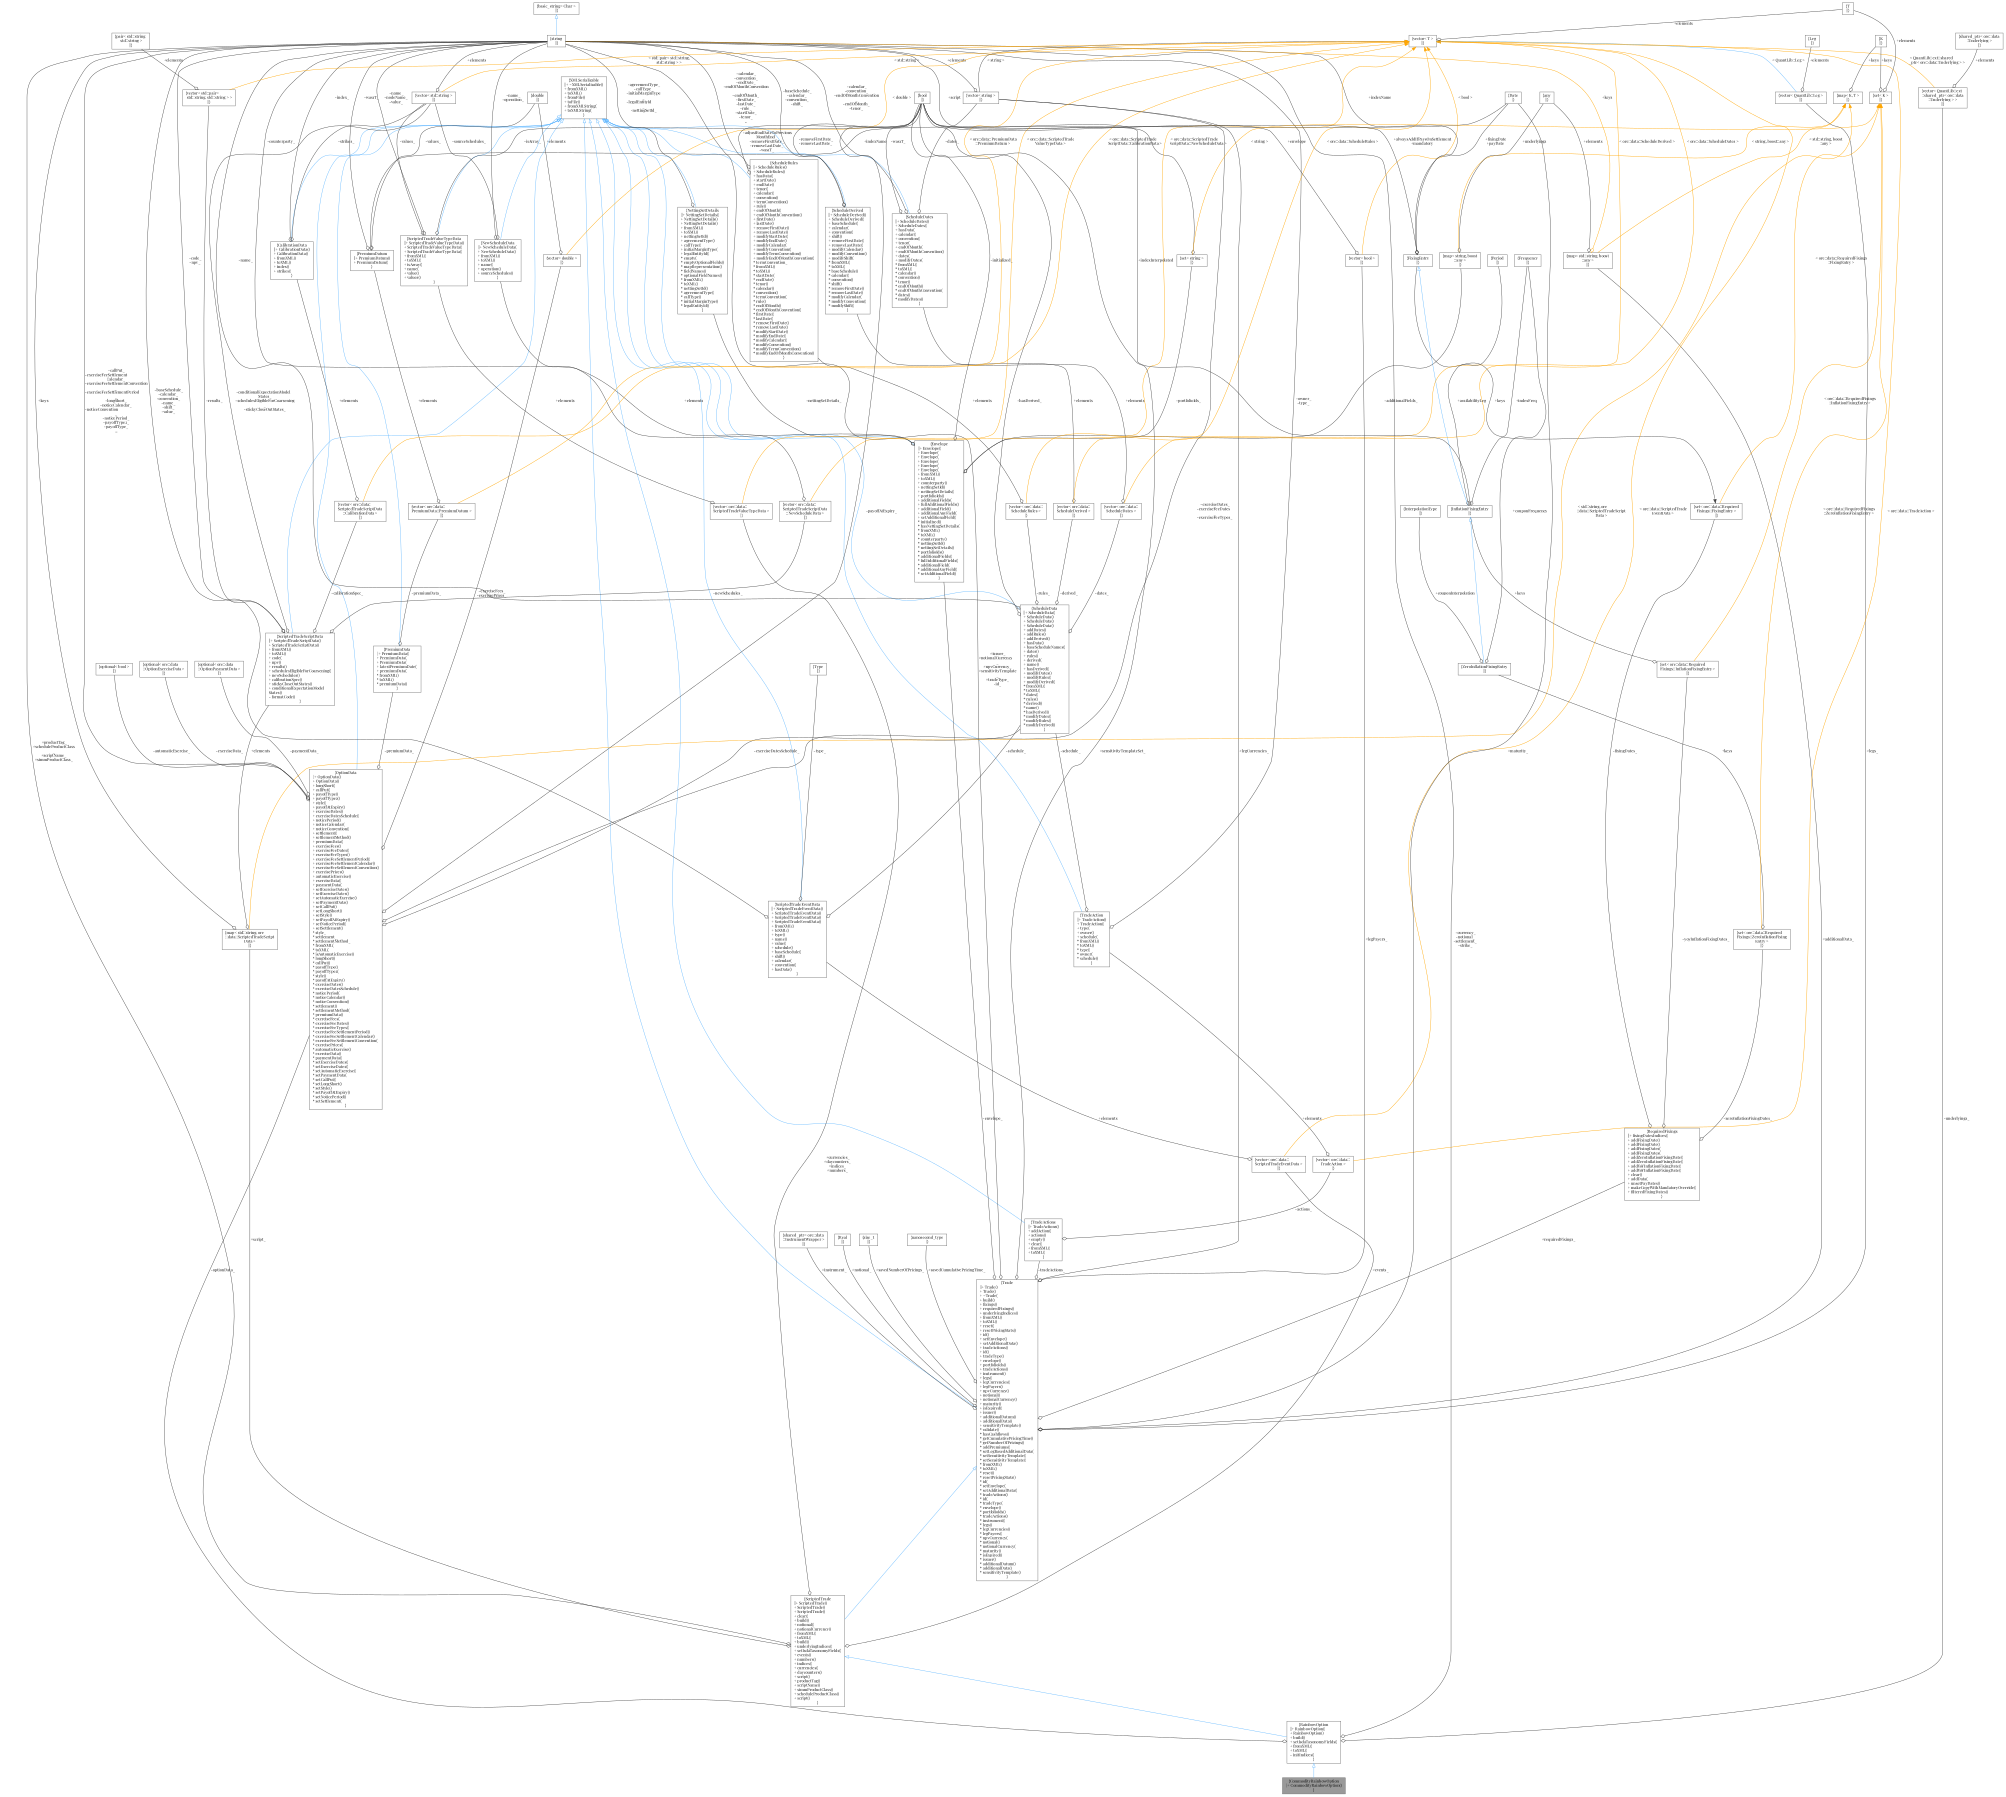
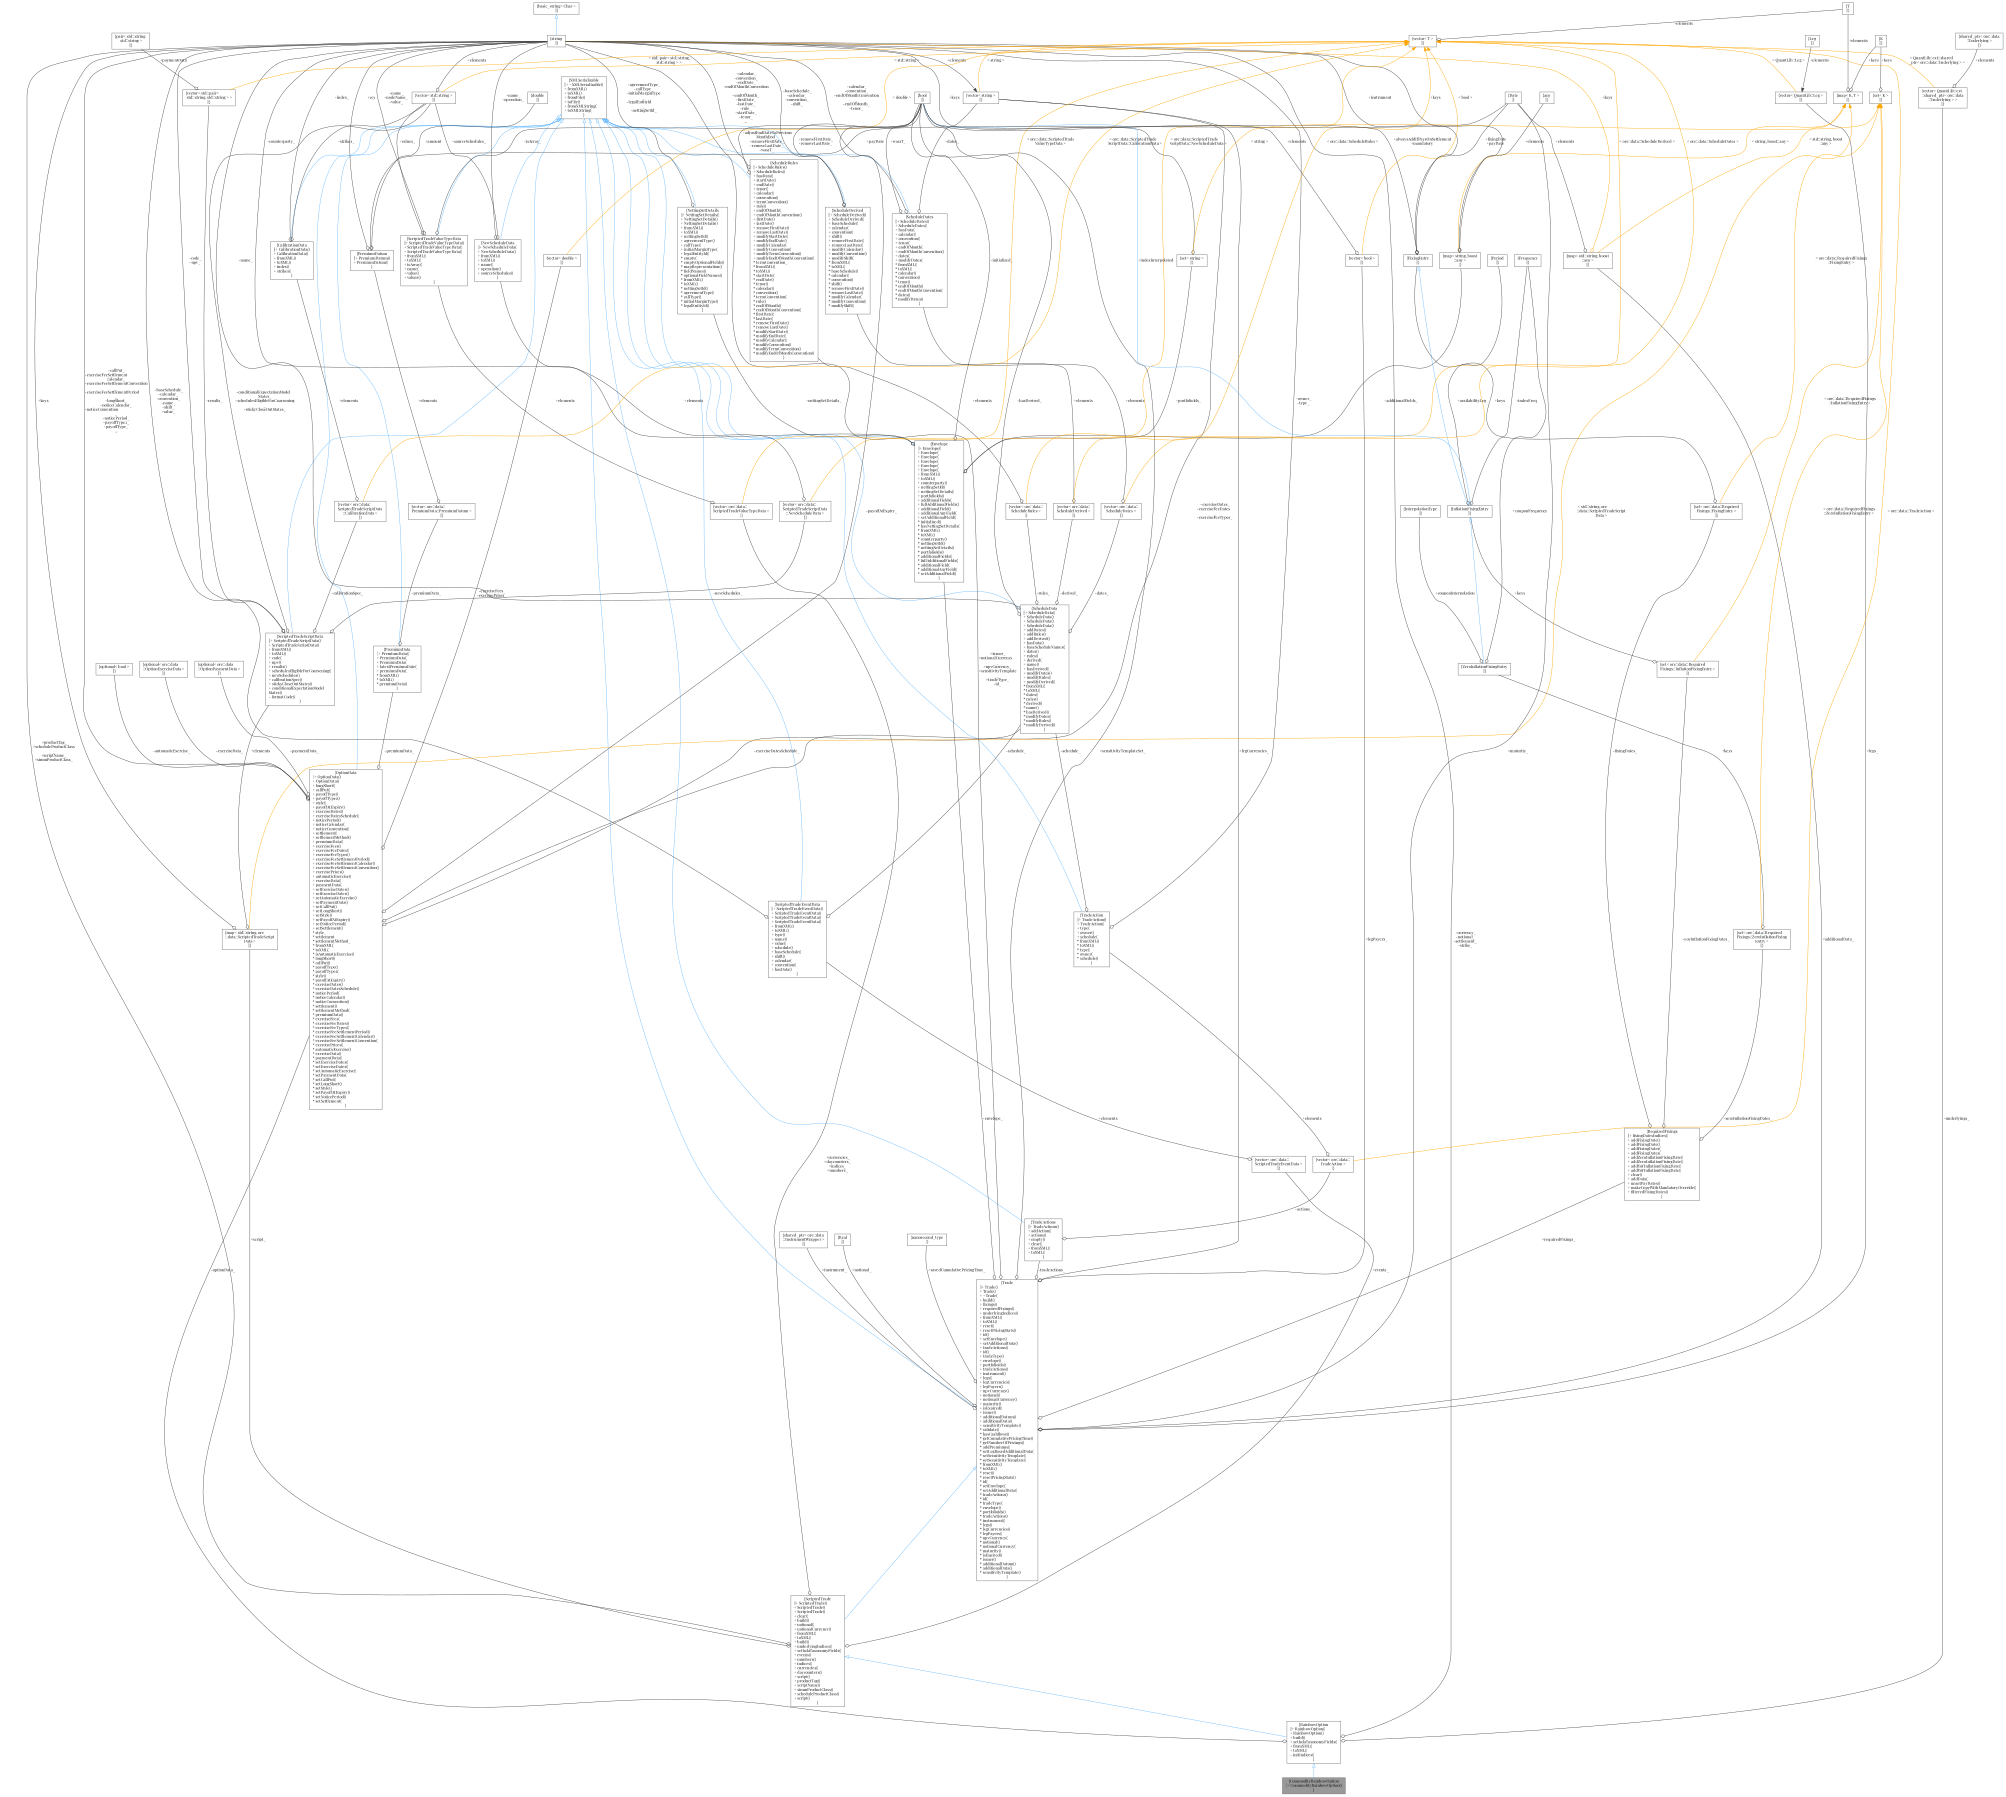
edge "{T ||}" -> "{set< K > ||}": now "{T ||}" -> "{map< K, T > ||}"
edge "{vector< string > ||}" -> "{vector< T > ||}": color grey25 -> orange
edge "{string ||}" -> "{vector< string > ||}": arrowhead odiamond -> normal
edge "{vector< QuantLib::Leg > ||}" -> "{vector< T > ||}": color steelblue1 -> orange
edge "{pair< std::string, std::string > ||}" -> "{vector< std::pair< std::string, std::string > > ||}": label " +elements" -> " +paymentData"
edge "{Leg ||}" -> "{vector< QuantLib::Leg > ||}": arrowhead odiamond -> normal
edge "{string ||}" -> "{map< string, boost ::any > ||}": added, label "+keys"
edge "{string ||}" -> "{PremiumDatum ||+ PremiumDatum() + PremiumDatum() }": label " -was1T_" -> " +ccy"
edge "{string ||}" -> "{set< string > ||}": label " +script" -> " +keys"
edge "{string ||}" -> "{FixingEntry ||}": label " +indexName" -> " +instrument"
edge "{double ||}" -> "{PremiumDatum ||+ PremiumDatum() + PremiumDatum() }": label " -values_" -> " +amount"
edge "{Date ||}" -> "{PremiumDatum ||+ PremiumDatum() + PremiumDatum() }": label " +indexName" -> " +payDate"
edge "{bool ||}" -> "{vector< bool > ||}": label " +envelope" -> " +elements"
edge "{any ||}" -> "{map< string, boost ::any > ||}": label " +underlyings" -> " +elements"
edge "{any ||}" -> "{map< std::string, boost ::any > ||}": now "{Date ||}" -> "{map< std::string, boost ::any > ||}"
edge "{double ||}" -> "{vector< double > ||}": removed, label "+elements"
edge "{vector< ore::data:: PremiumData::PremiumDatum > ||}" -> "{vector< T > ||}": removed, label "< ore::data::PremiumData ::PremiumDatum >"
edge "{bool ||}" -> "{InflationFixingEntry ||}": color grey25 -> steelblue1
edge "{FixingEntry ||}" -> "{set< ore::data::Required Fixings::FixingEntry > ||}": arrowhead normal -> odiamond
edge "{vector< ore::data:: ScriptedTradeEventData > ||}" -> "{vector< T > ||}": removed, label "< ore::data::ScriptedTrade EventData >"
node "{Type ||}": removed
node "{size_t ||}": removed
